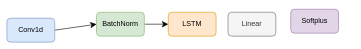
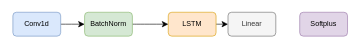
node "Softplus": moved (315, 21) -> (324, 24)
node "BatchNorm": moved (120, 24) -> (108, 24)
edge "LSTM" -> "Linear": added
node "Conv1d": moved (30, 30) -> (36, 24)
